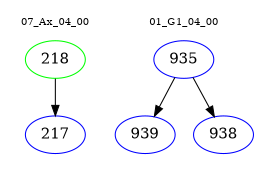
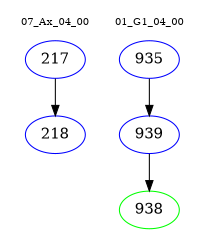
node "218": color green -> blue
edge "218" -> "217": reversed
edge "935" -> "938": now "939" -> "938"
node "938": color blue -> green
